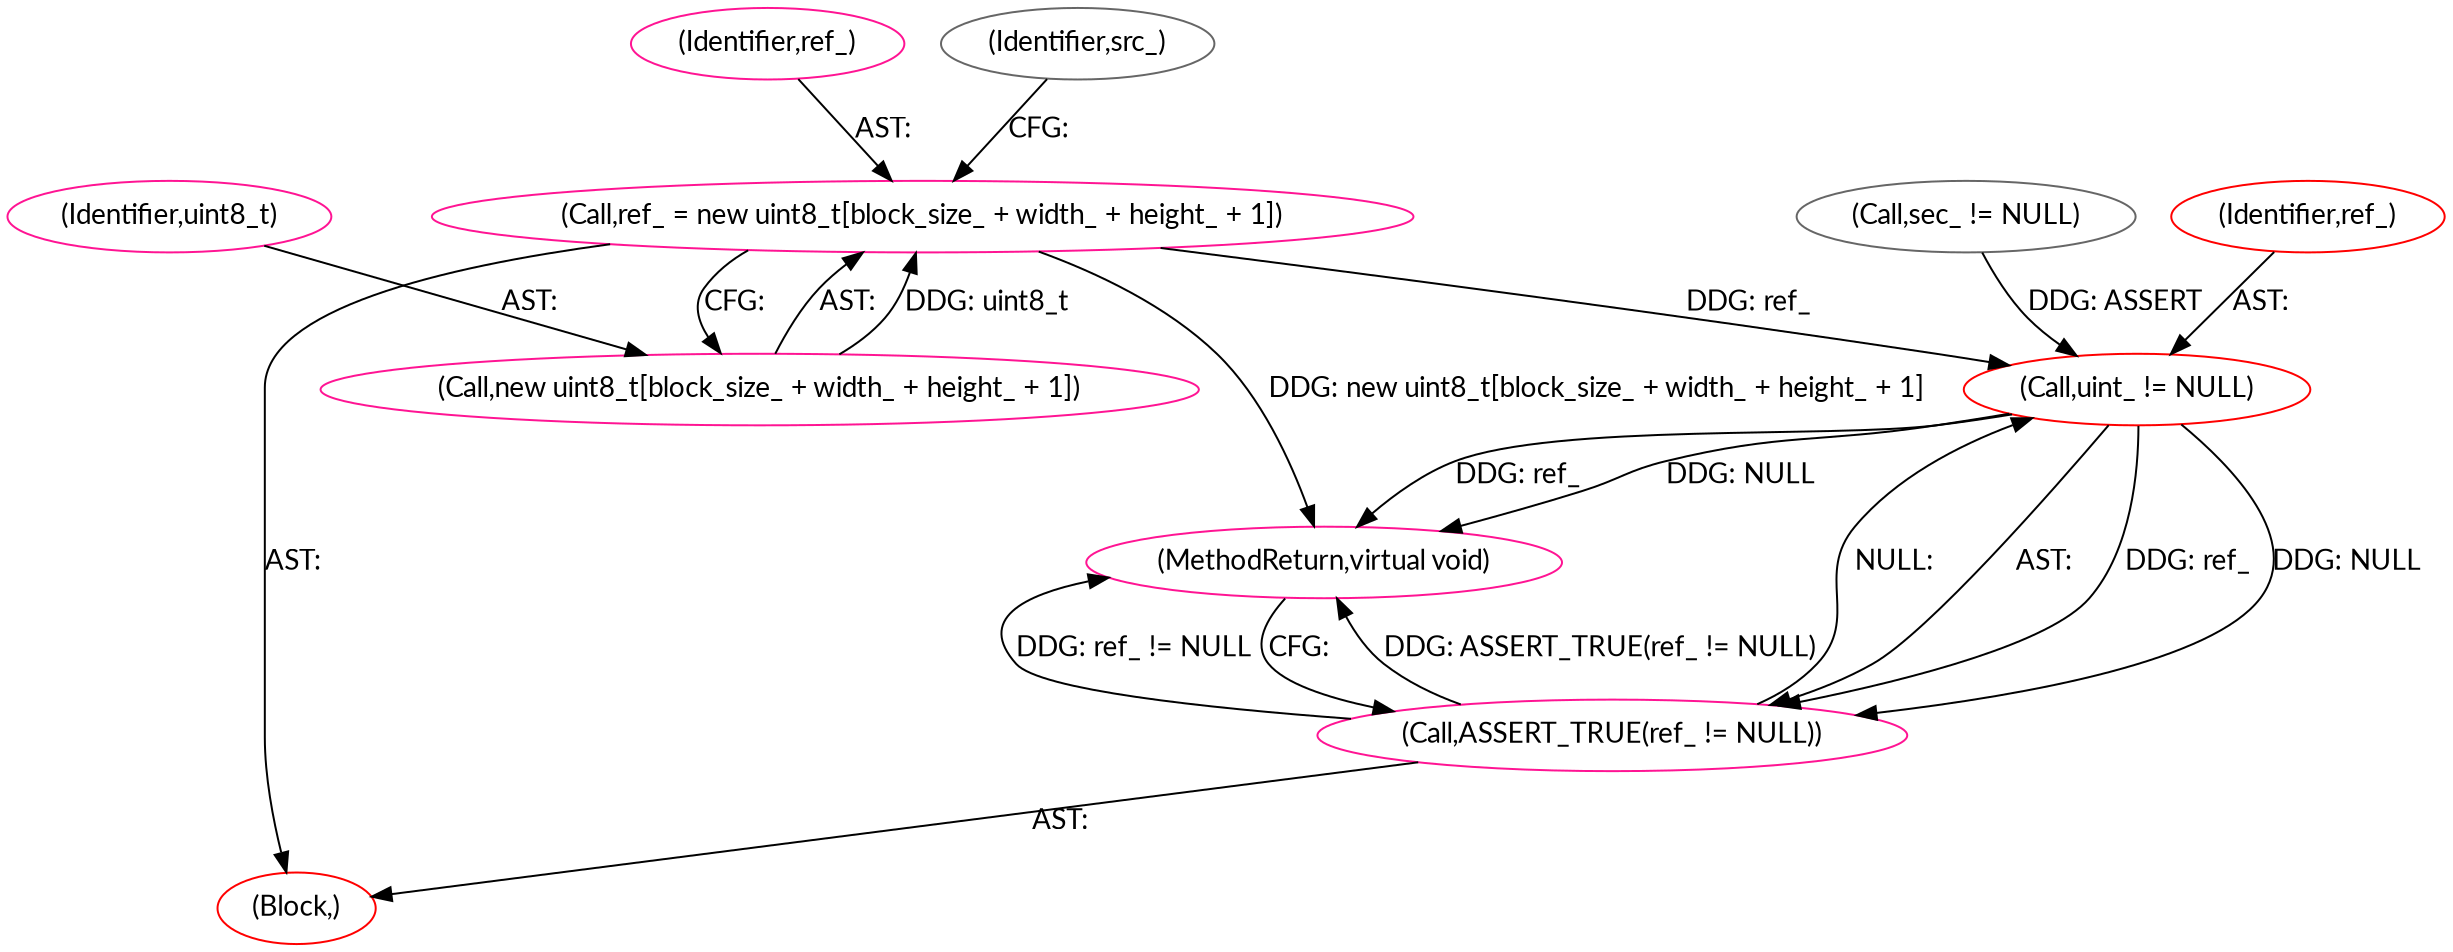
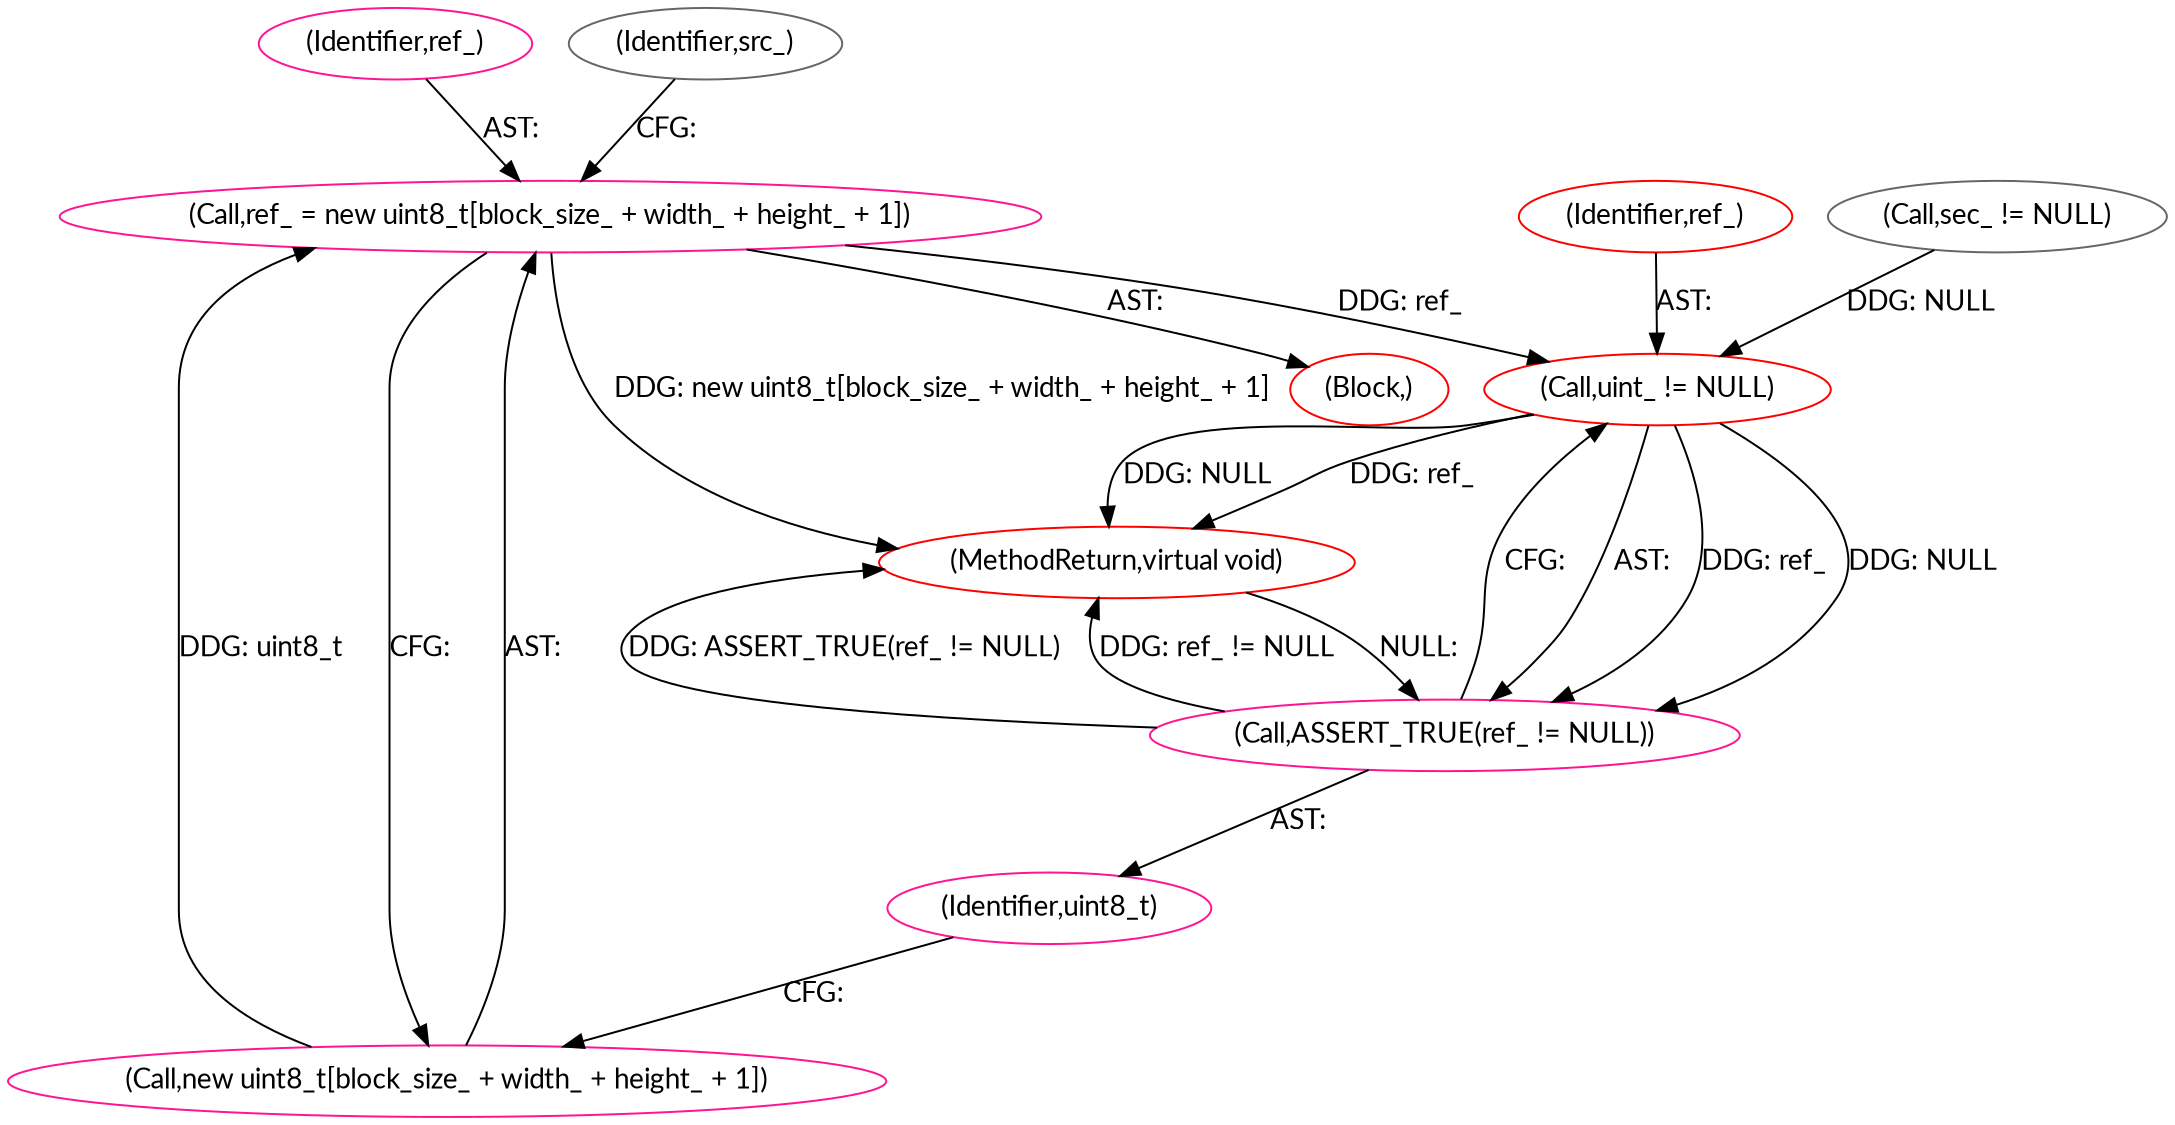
edge "(Identifier,uint8_t)" -> "(Call,new uint8_t[block_size_ + width_ + height_ + 1])": label "AST: " -> "CFG: "
edge "(Call,sec_ != NULL)" -> "(Call,uint_ != NULL)": label "DDG: ASSERT" -> "DDG: NULL"
node "(MethodReturn,virtual void)": color deeppink -> red
edge "(Call,ASSERT_TRUE(ref_ != NULL))" -> "(Call,uint_ != NULL)": label "NULL: " -> "CFG: "
edge "(MethodReturn,virtual void)" -> "(Call,ASSERT_TRUE(ref_ != NULL))": label "CFG: " -> "NULL: "
edge "(Call,ASSERT_TRUE(ref_ != NULL))" -> "(Block,)": now "(Call,ASSERT_TRUE(ref_ != NULL))" -> "(Identifier,uint8_t)"
